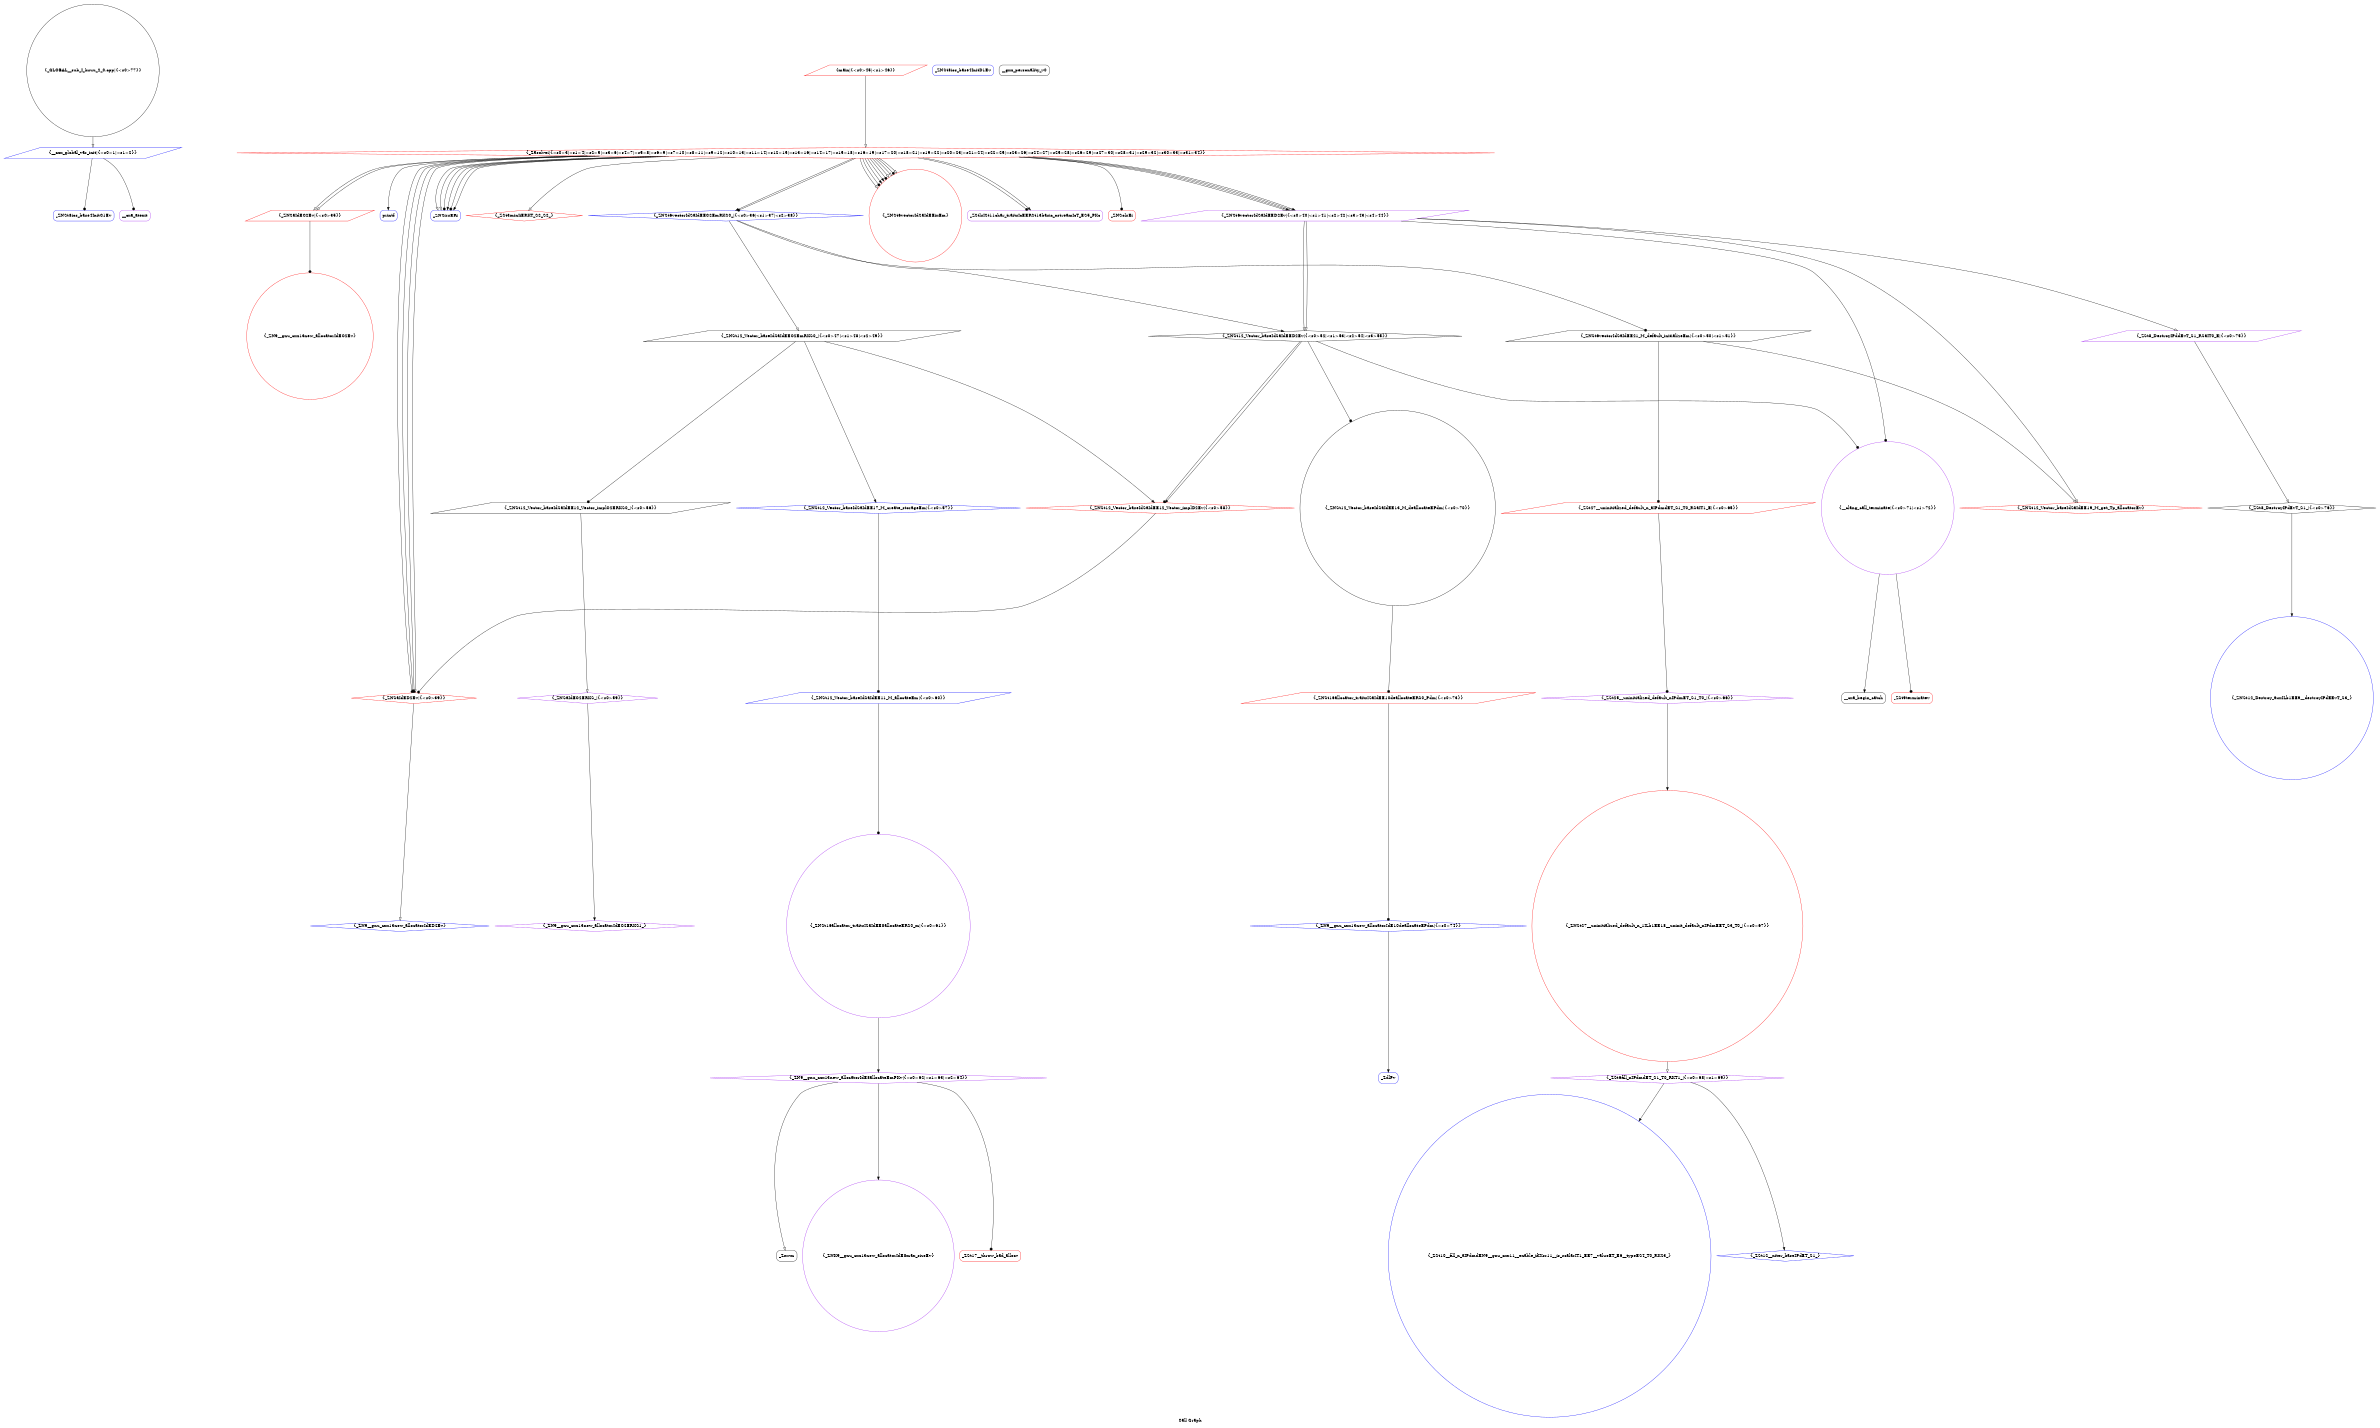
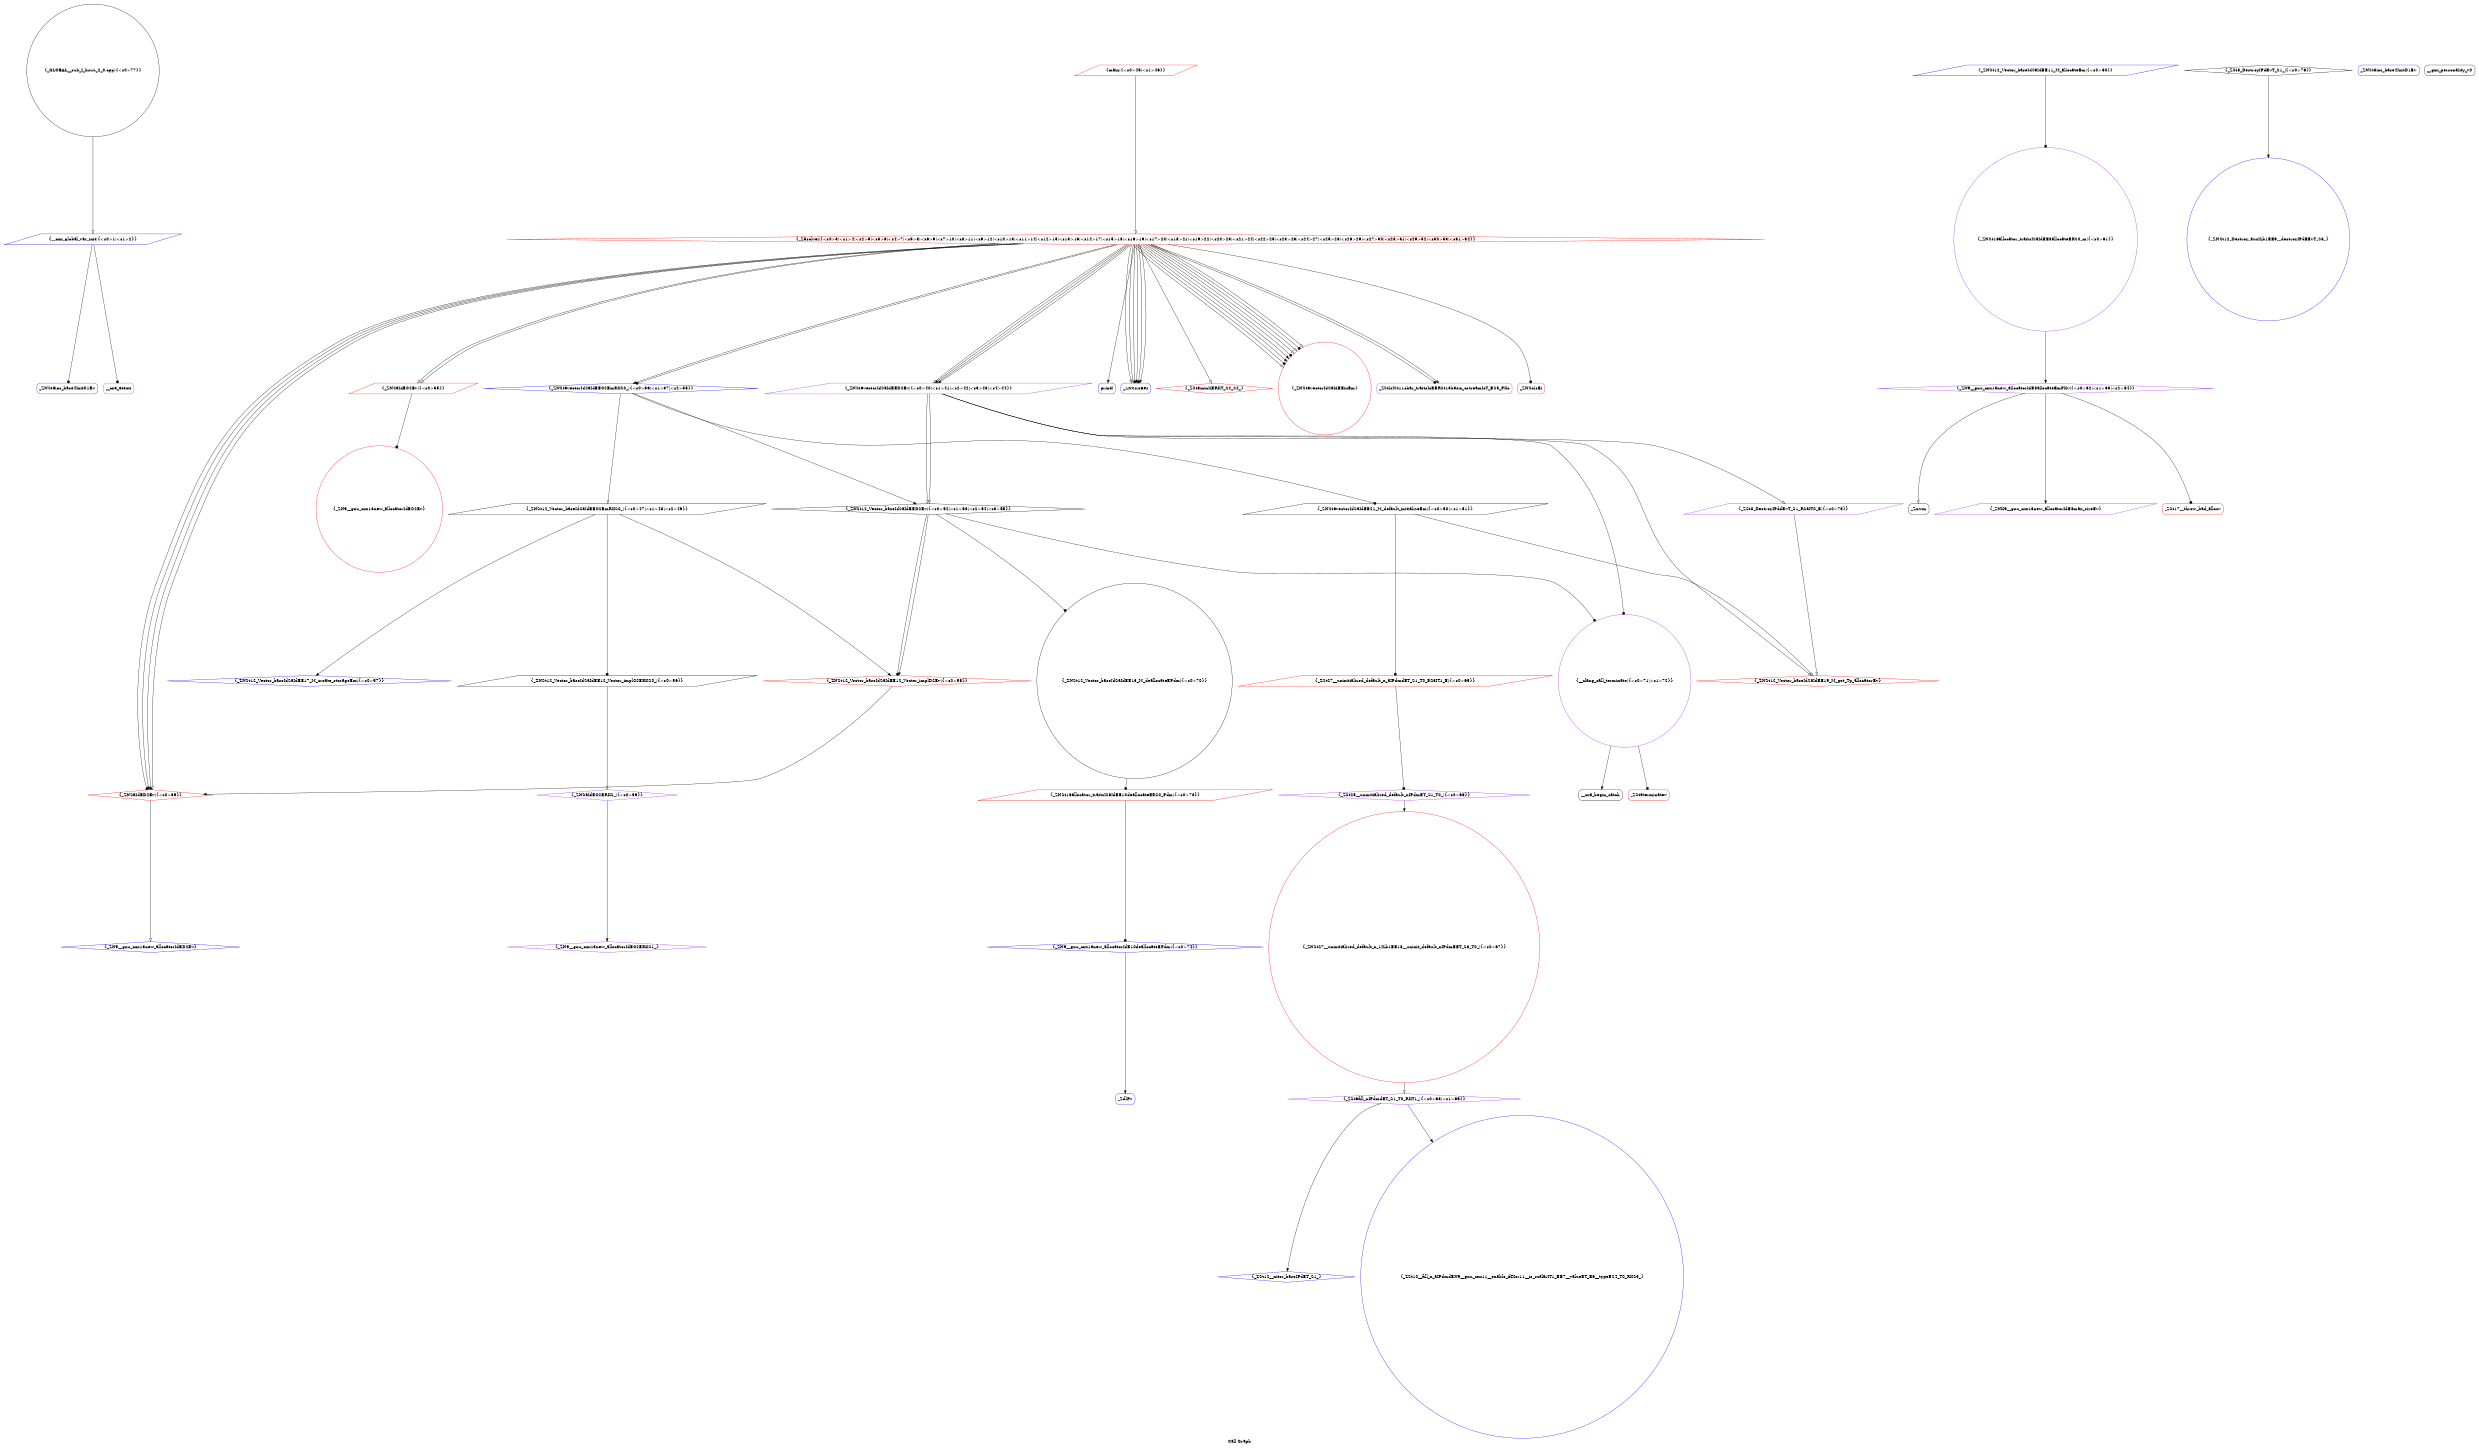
edge "{_ZSt8_DestroyIPddEvT_S1_RSaIT0_E|{<s0>75}}" -> "{_ZSt8_DestroyIPdEvT_S1_|{<s0>76}}": now "{_ZSt8_DestroyIPddEvT_S1_RSaIT0_E|{<s0>75}}" -> "{_ZNSt12_Vector_baseIdSaIdEE19_M_get_Tp_allocatorEv}"
edge "{_ZNSt12_Vector_baseIdSaIdEE17_M_create_storageEm|{<s0>57}}" -> "{_ZNSt12_Vector_baseIdSaIdEE11_M_allocateEm|{<s0>60}}": removed
edge "{_ZNSt12_Vector_baseIdSaIdEE12_Vector_implD2Ev|{<s0>58}}" -> "{_ZNSaIdED2Ev|{<s0>39}}": arrowhead dot -> normal
node "{_ZNK9__gnu_cxx13new_allocatorIdE8max_sizeEv}": shape circle -> parallelogram
